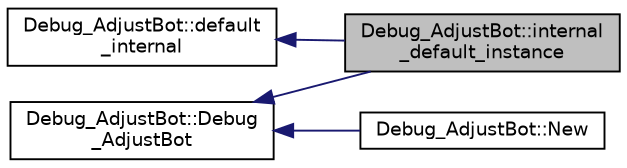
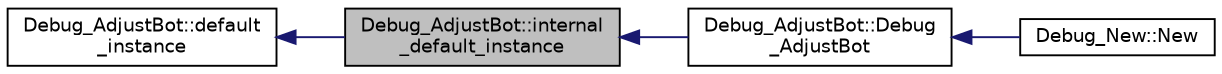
node "Debug_AdjustBot::default _internal": label "Debug_AdjustBot::default _internal" -> "Debug_AdjustBot::default _instance"
edge "Debug_AdjustBot::internal _default_instance" -> "Debug_AdjustBot::Debug _AdjustBot": reversed
node "Debug_AdjustBot::New": label "Debug_AdjustBot::New" -> "Debug_New::New"
